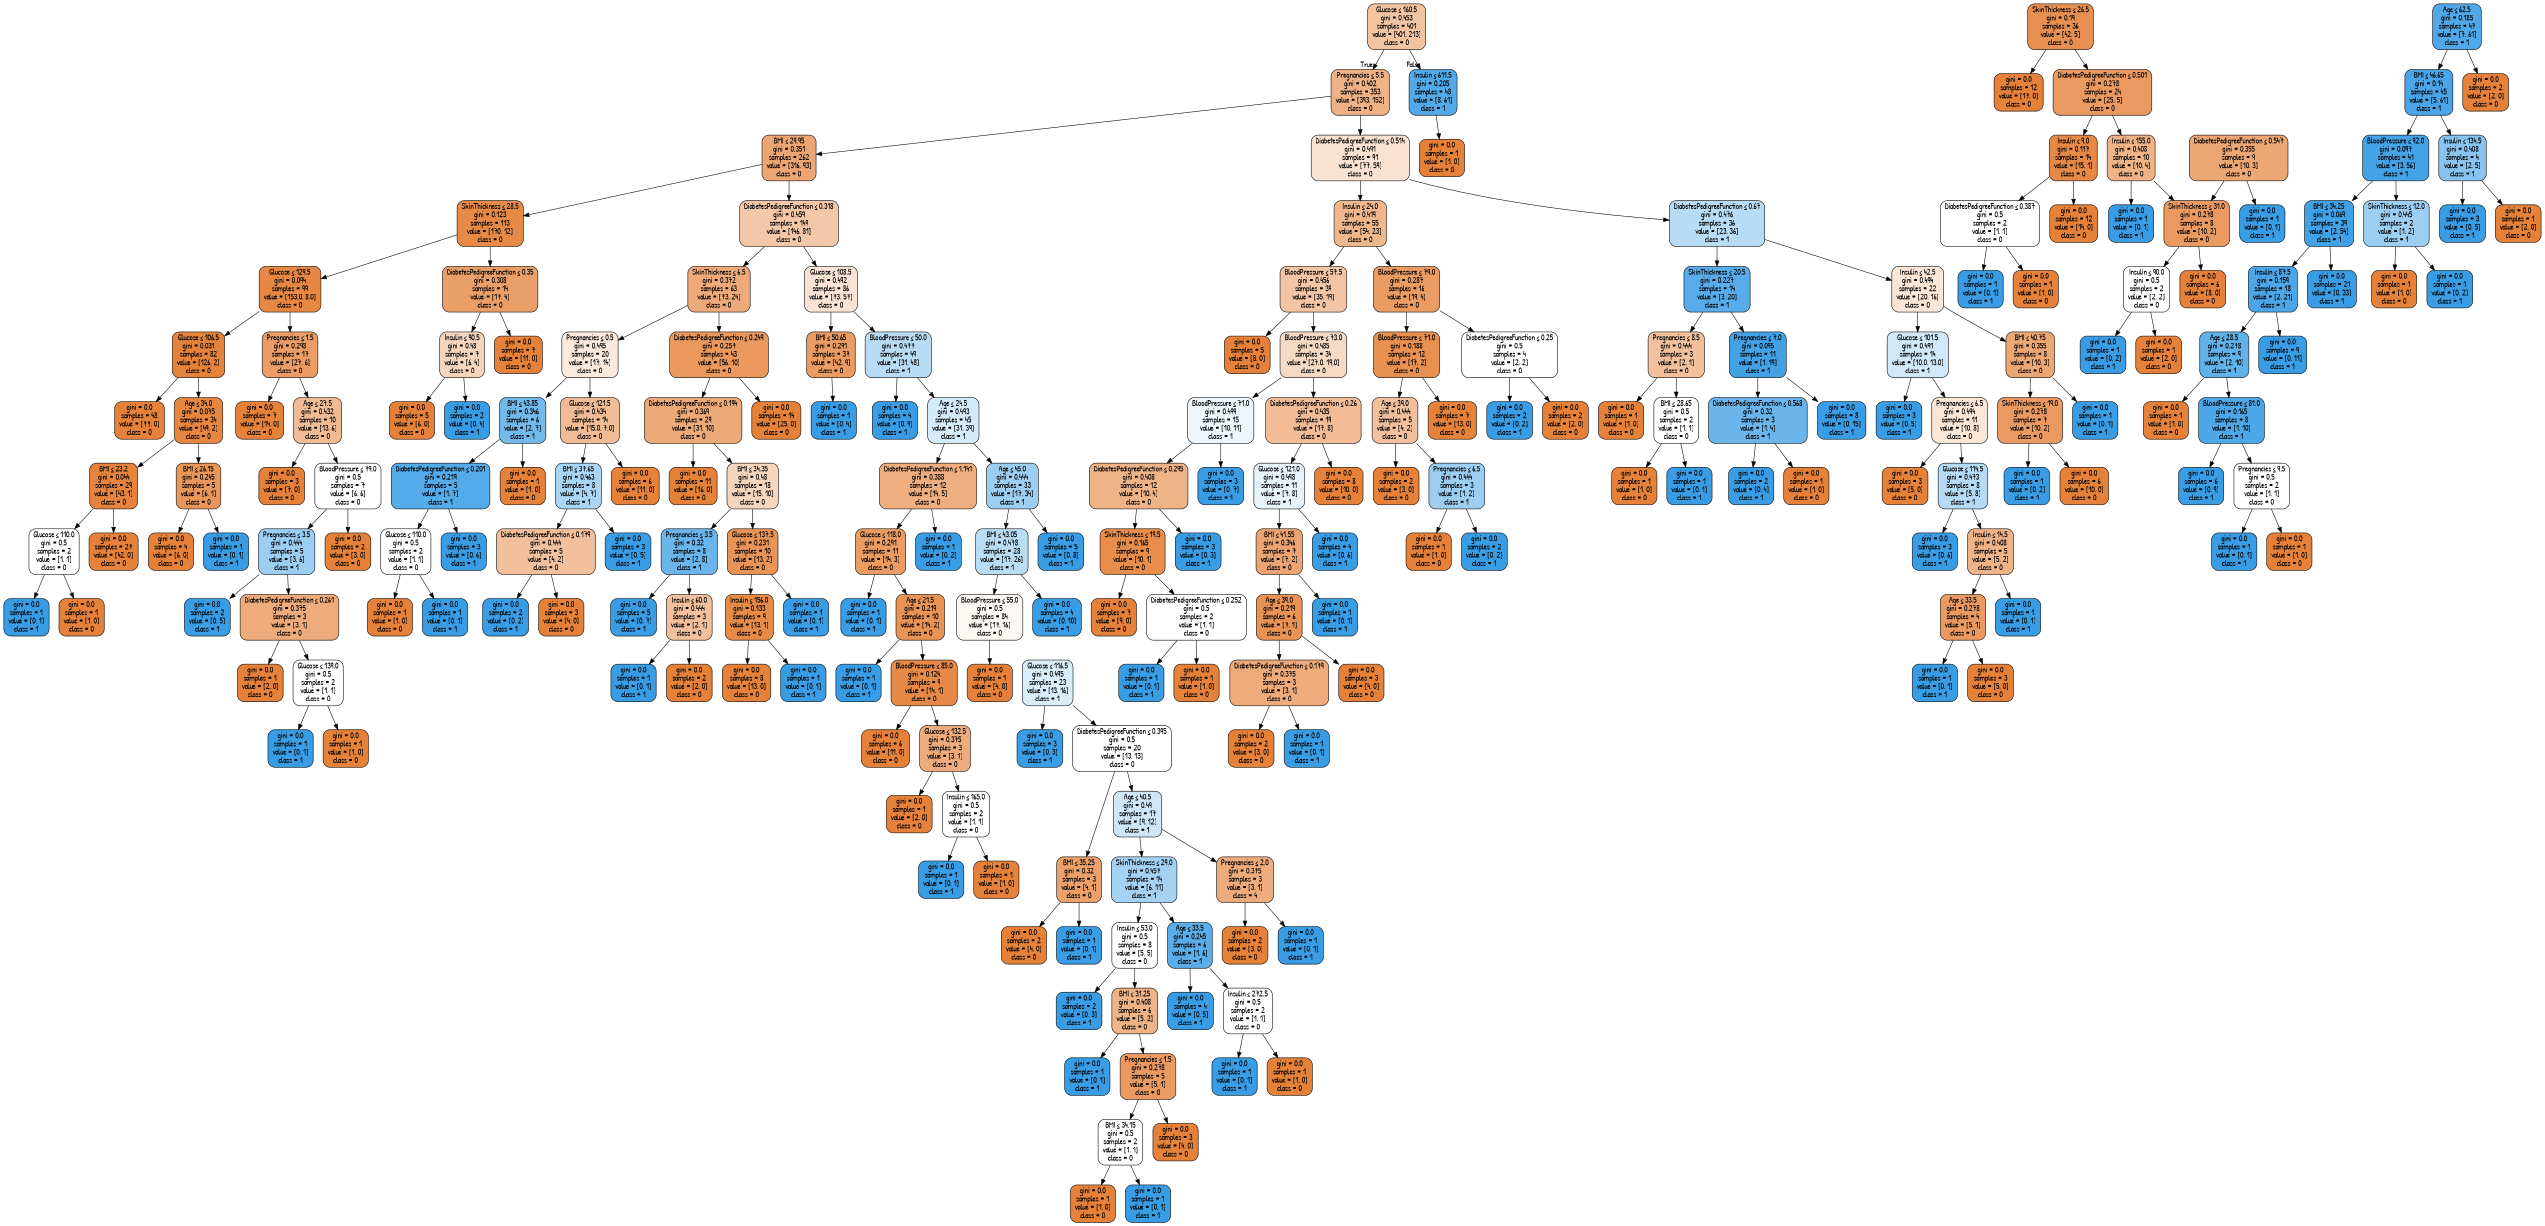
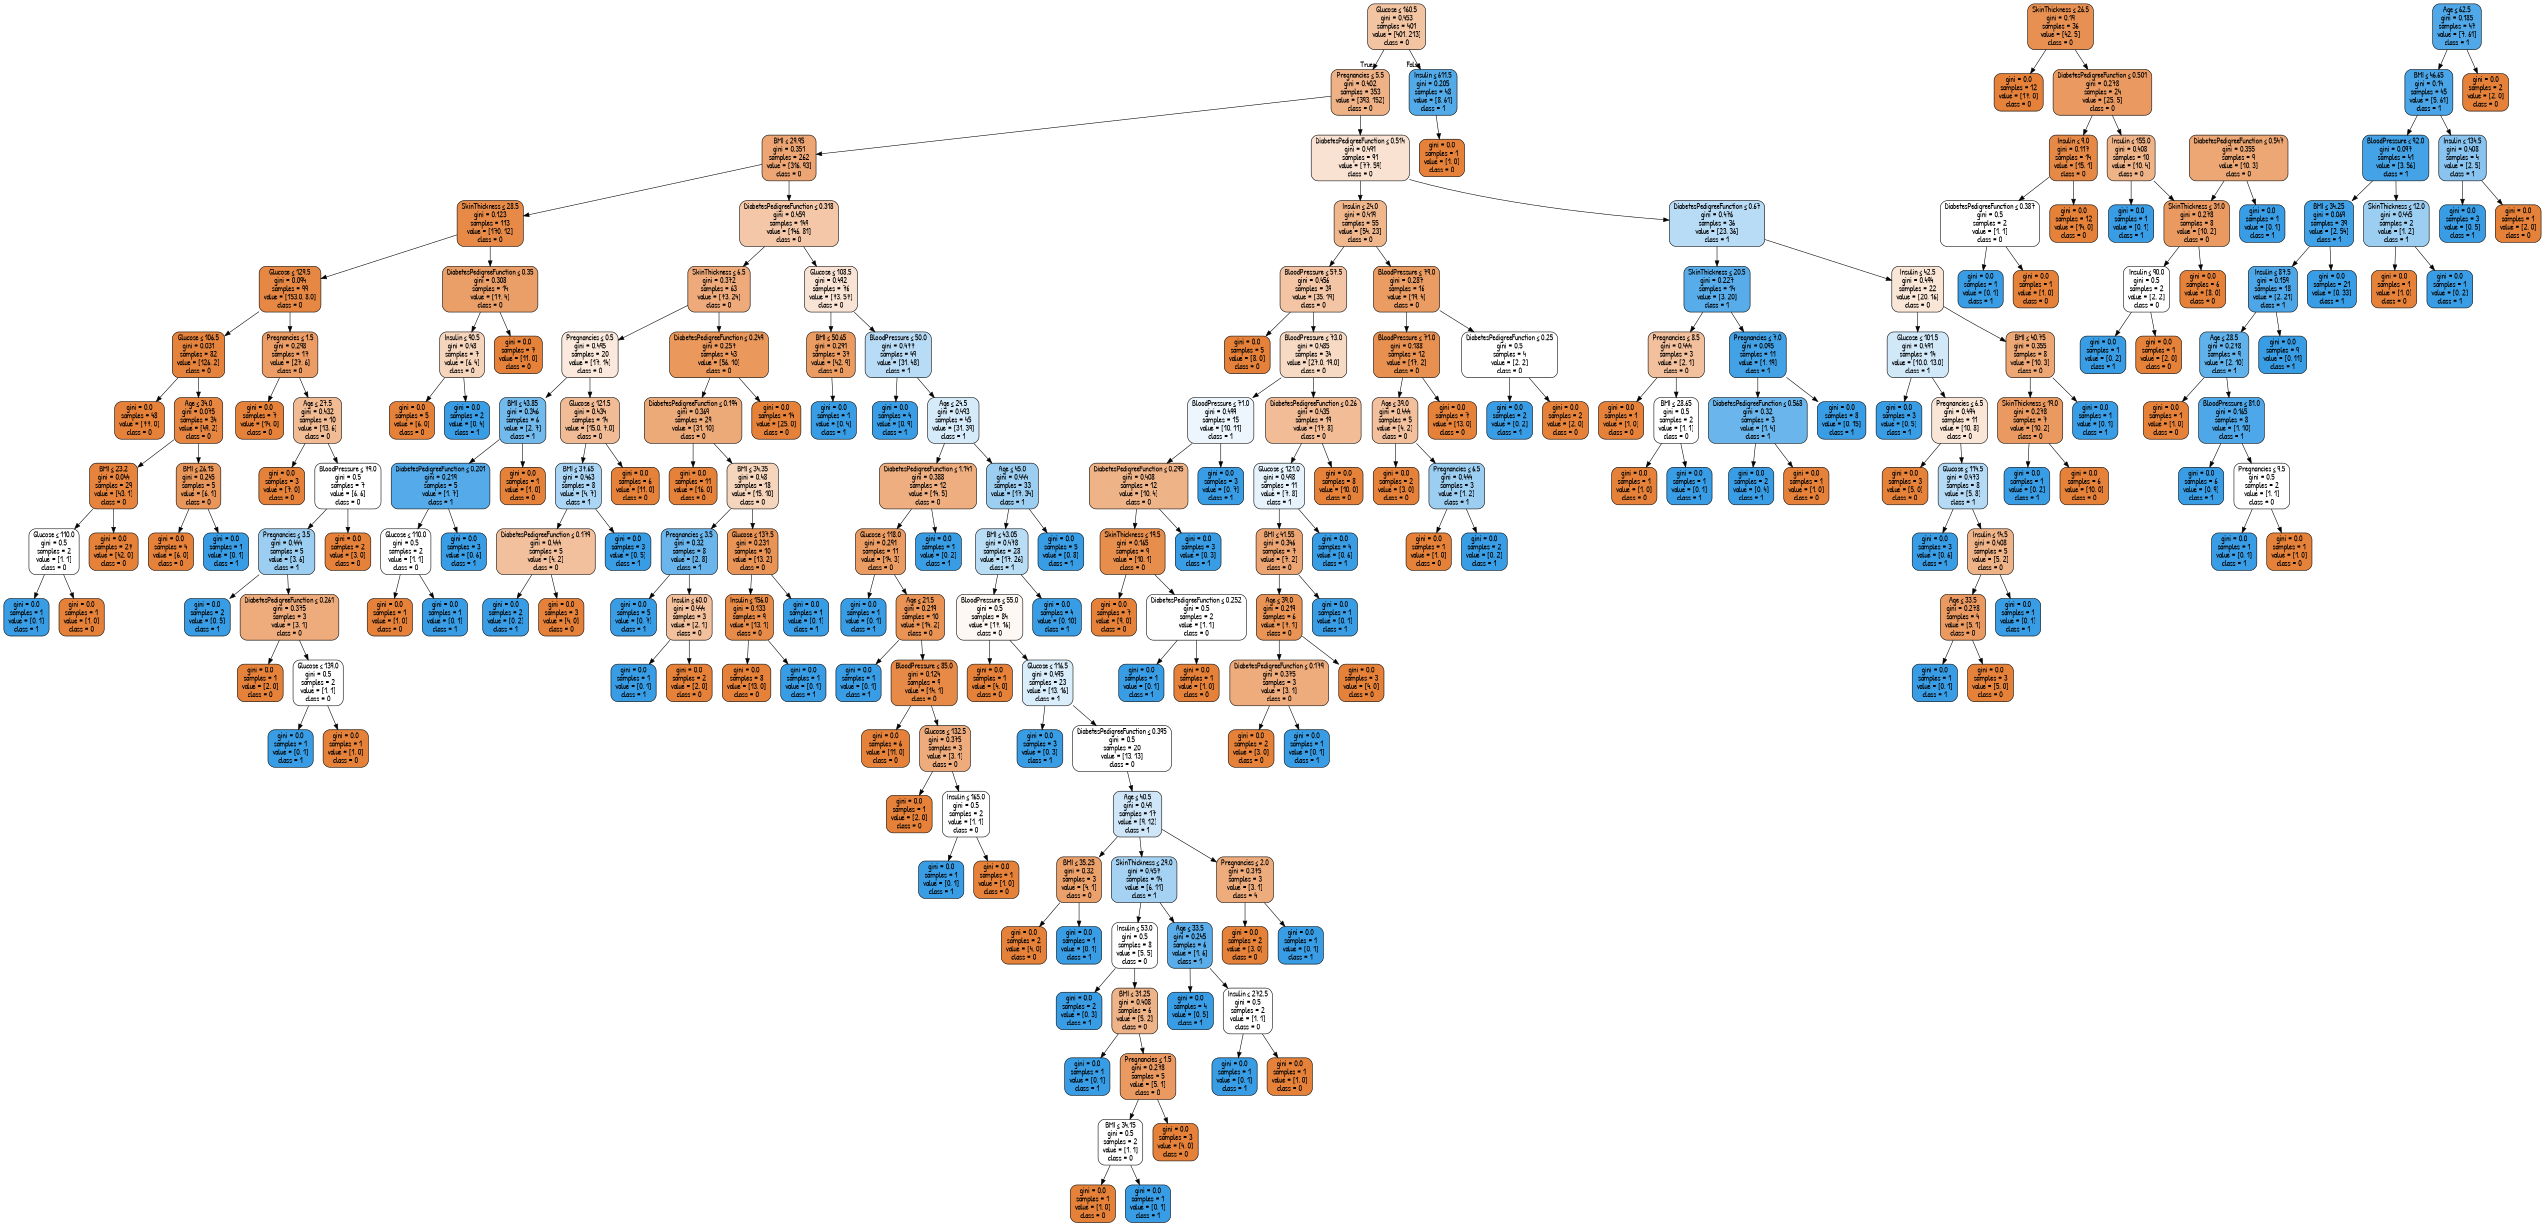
node "Glucose ≤ 108.5": text "samples = 86" -> "samples = 76"
edge "BloodPressure ≤ 55.0" -> "Glucose ≤ 116.5": added
edge "DiabetesPedigreeFunction ≤ 0.395" -> "BMI ≤ 35.25": now "Age ≤ 40.5" -> "BMI ≤ 35.25"
